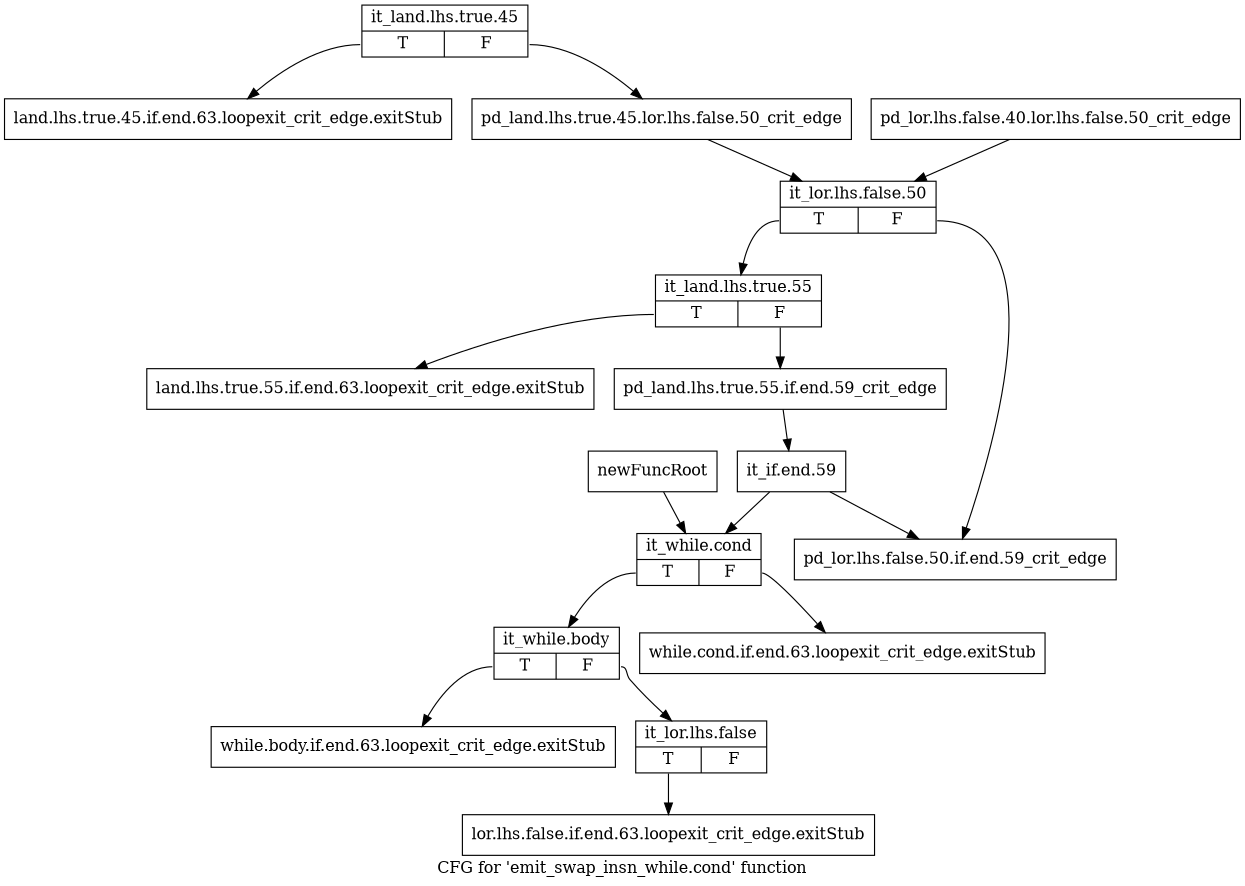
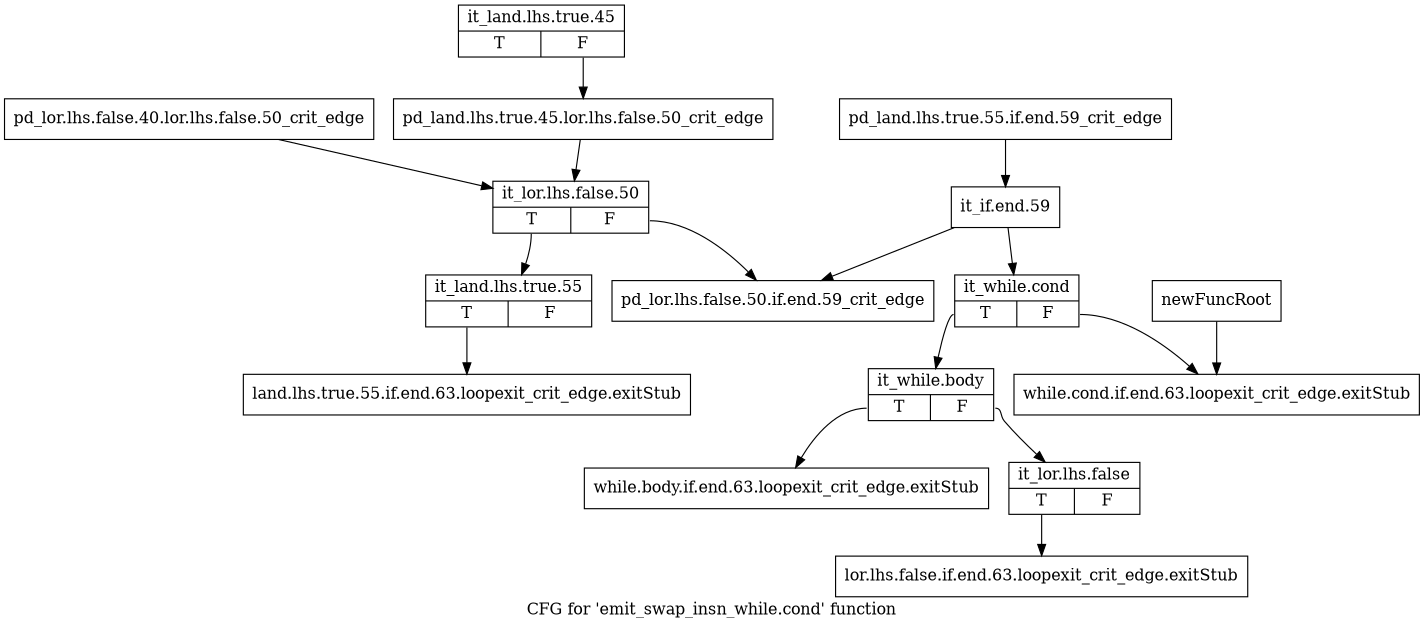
node "land.lhs.true.45.if.end.63.loopexit_crit_edge.exitStub": removed
edge "it_land.lhs.true.55" -> "pd_land.lhs.true.55.if.end.59_crit_edge": removed
edge "newFuncRoot" -> "it_while.cond": now "newFuncRoot" -> "while.cond.if.end.63.loopexit_crit_edge.exitStub"
